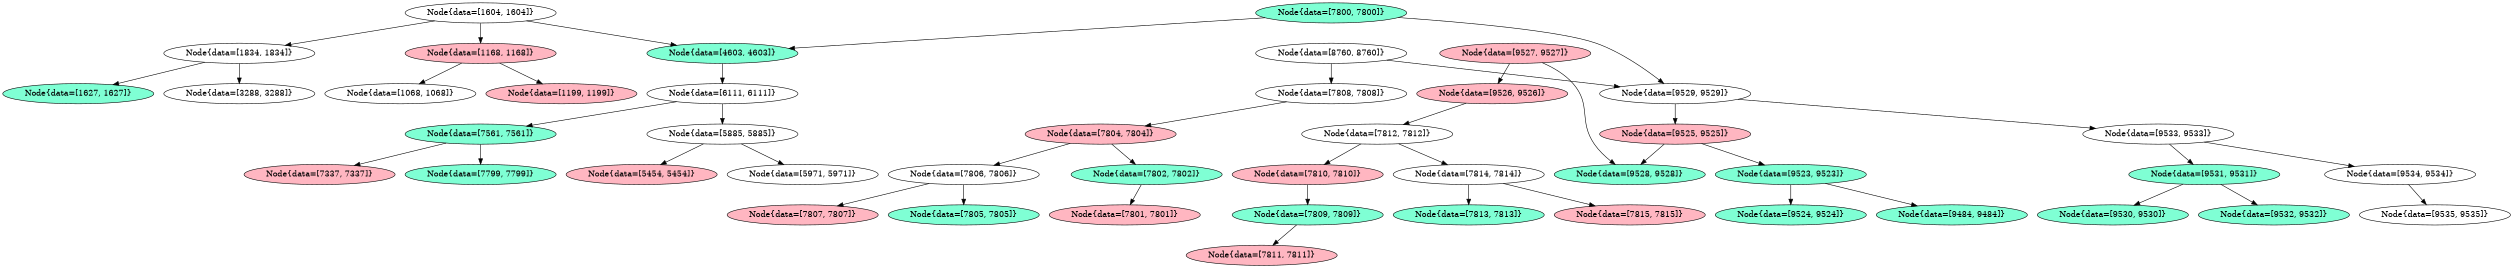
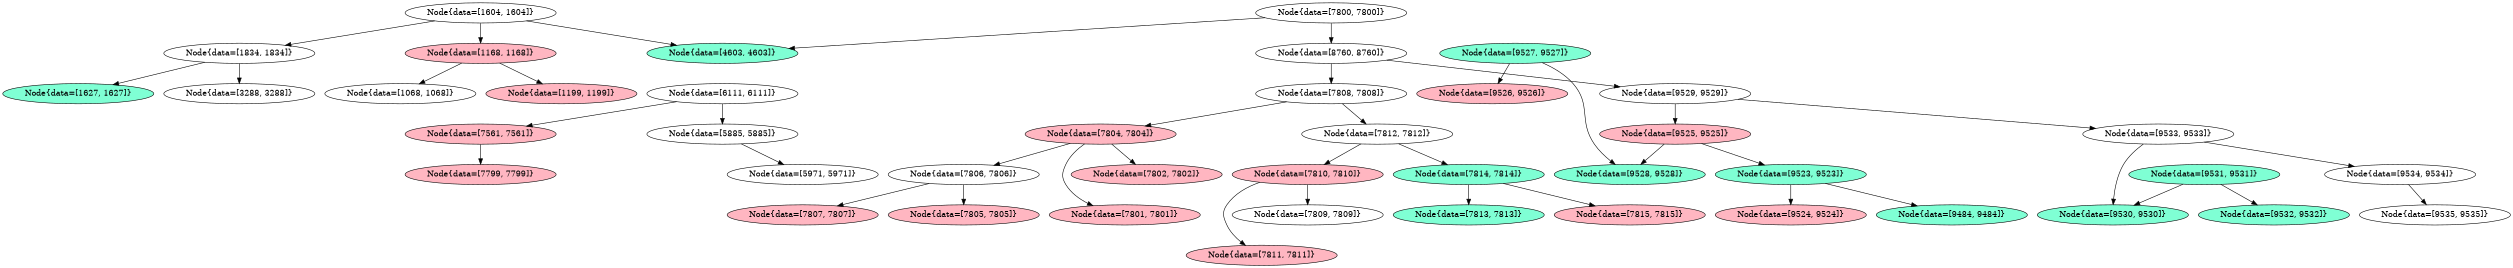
node "Node{data=[7800, 7800]}": fillcolor aquamarine -> white
edge "Node{data=[7800, 7800]}" -> "Node{data=[9529, 9529]}": now "Node{data=[7800, 7800]}" -> "Node{data=[8760, 8760]}"
node "Node{data=[9527, 9527]}": fillcolor lightpink -> aquamarine
edge "Node{data=[4603, 4603]}" -> "Node{data=[6111, 6111]}": removed
edge "Node{data=[9526, 9526]}" -> "Node{data=[7812, 7812]}": now "Node{data=[7808, 7808]}" -> "Node{data=[7812, 7812]}"
node "Node{data=[7561, 7561]}": fillcolor aquamarine -> lightpink
edge "Node{data=[9533, 9533]}" -> "Node{data=[9531, 9531]}": now "Node{data=[9533, 9533]}" -> "Node{data=[9530, 9530]}"
node "Node{data=[7337, 7337]}": removed
node "Node{data=[7799, 7799]}": fillcolor aquamarine -> lightpink
node "Node{data=[5454, 5454]}": removed
node "Node{data=[7802, 7802]}": fillcolor aquamarine -> lightpink
node "Node{data=[7814, 7814]}": fillcolor white -> aquamarine
edge "Node{data=[7802, 7802]}" -> "Node{data=[7801, 7801]}": now "Node{data=[7804, 7804]}" -> "Node{data=[7801, 7801]}"
node "Node{data=[7805, 7805]}": fillcolor aquamarine -> lightpink
node "Node{data=[7809, 7809]}": fillcolor aquamarine -> white
node "Node{data=[9524, 9524]}": fillcolor aquamarine -> lightpink
edge "Node{data=[7809, 7809]}" -> "Node{data=[7811, 7811]}": now "Node{data=[7810, 7810]}" -> "Node{data=[7811, 7811]}"
